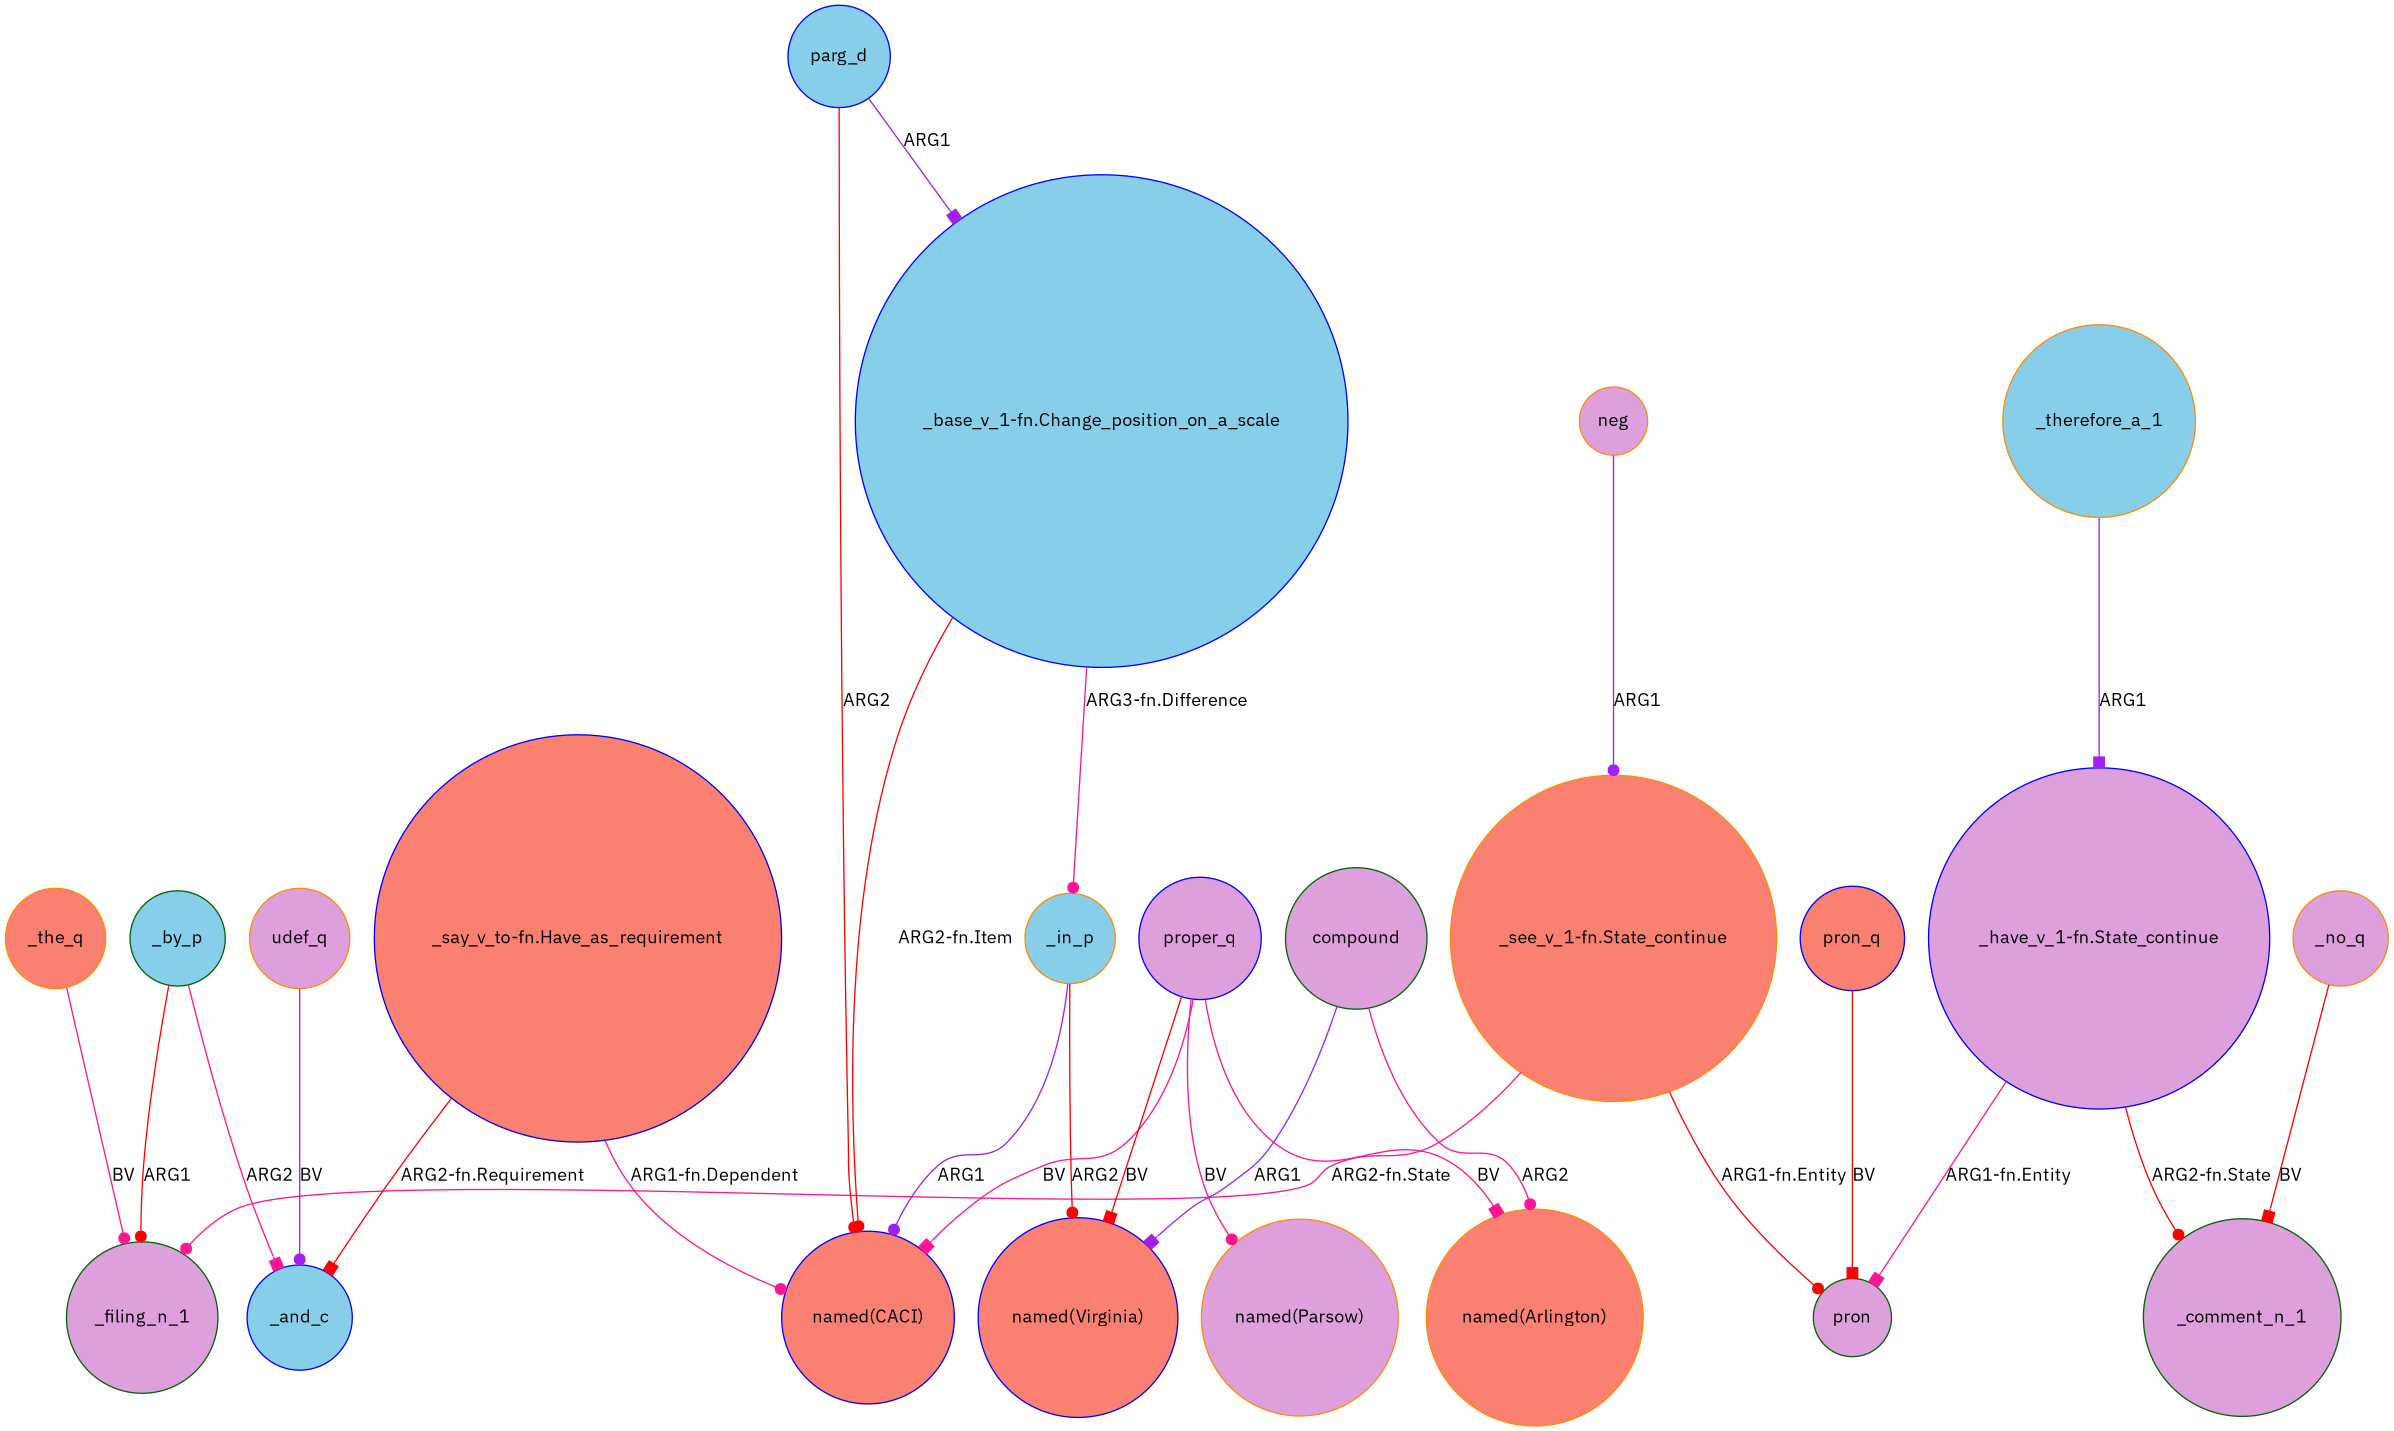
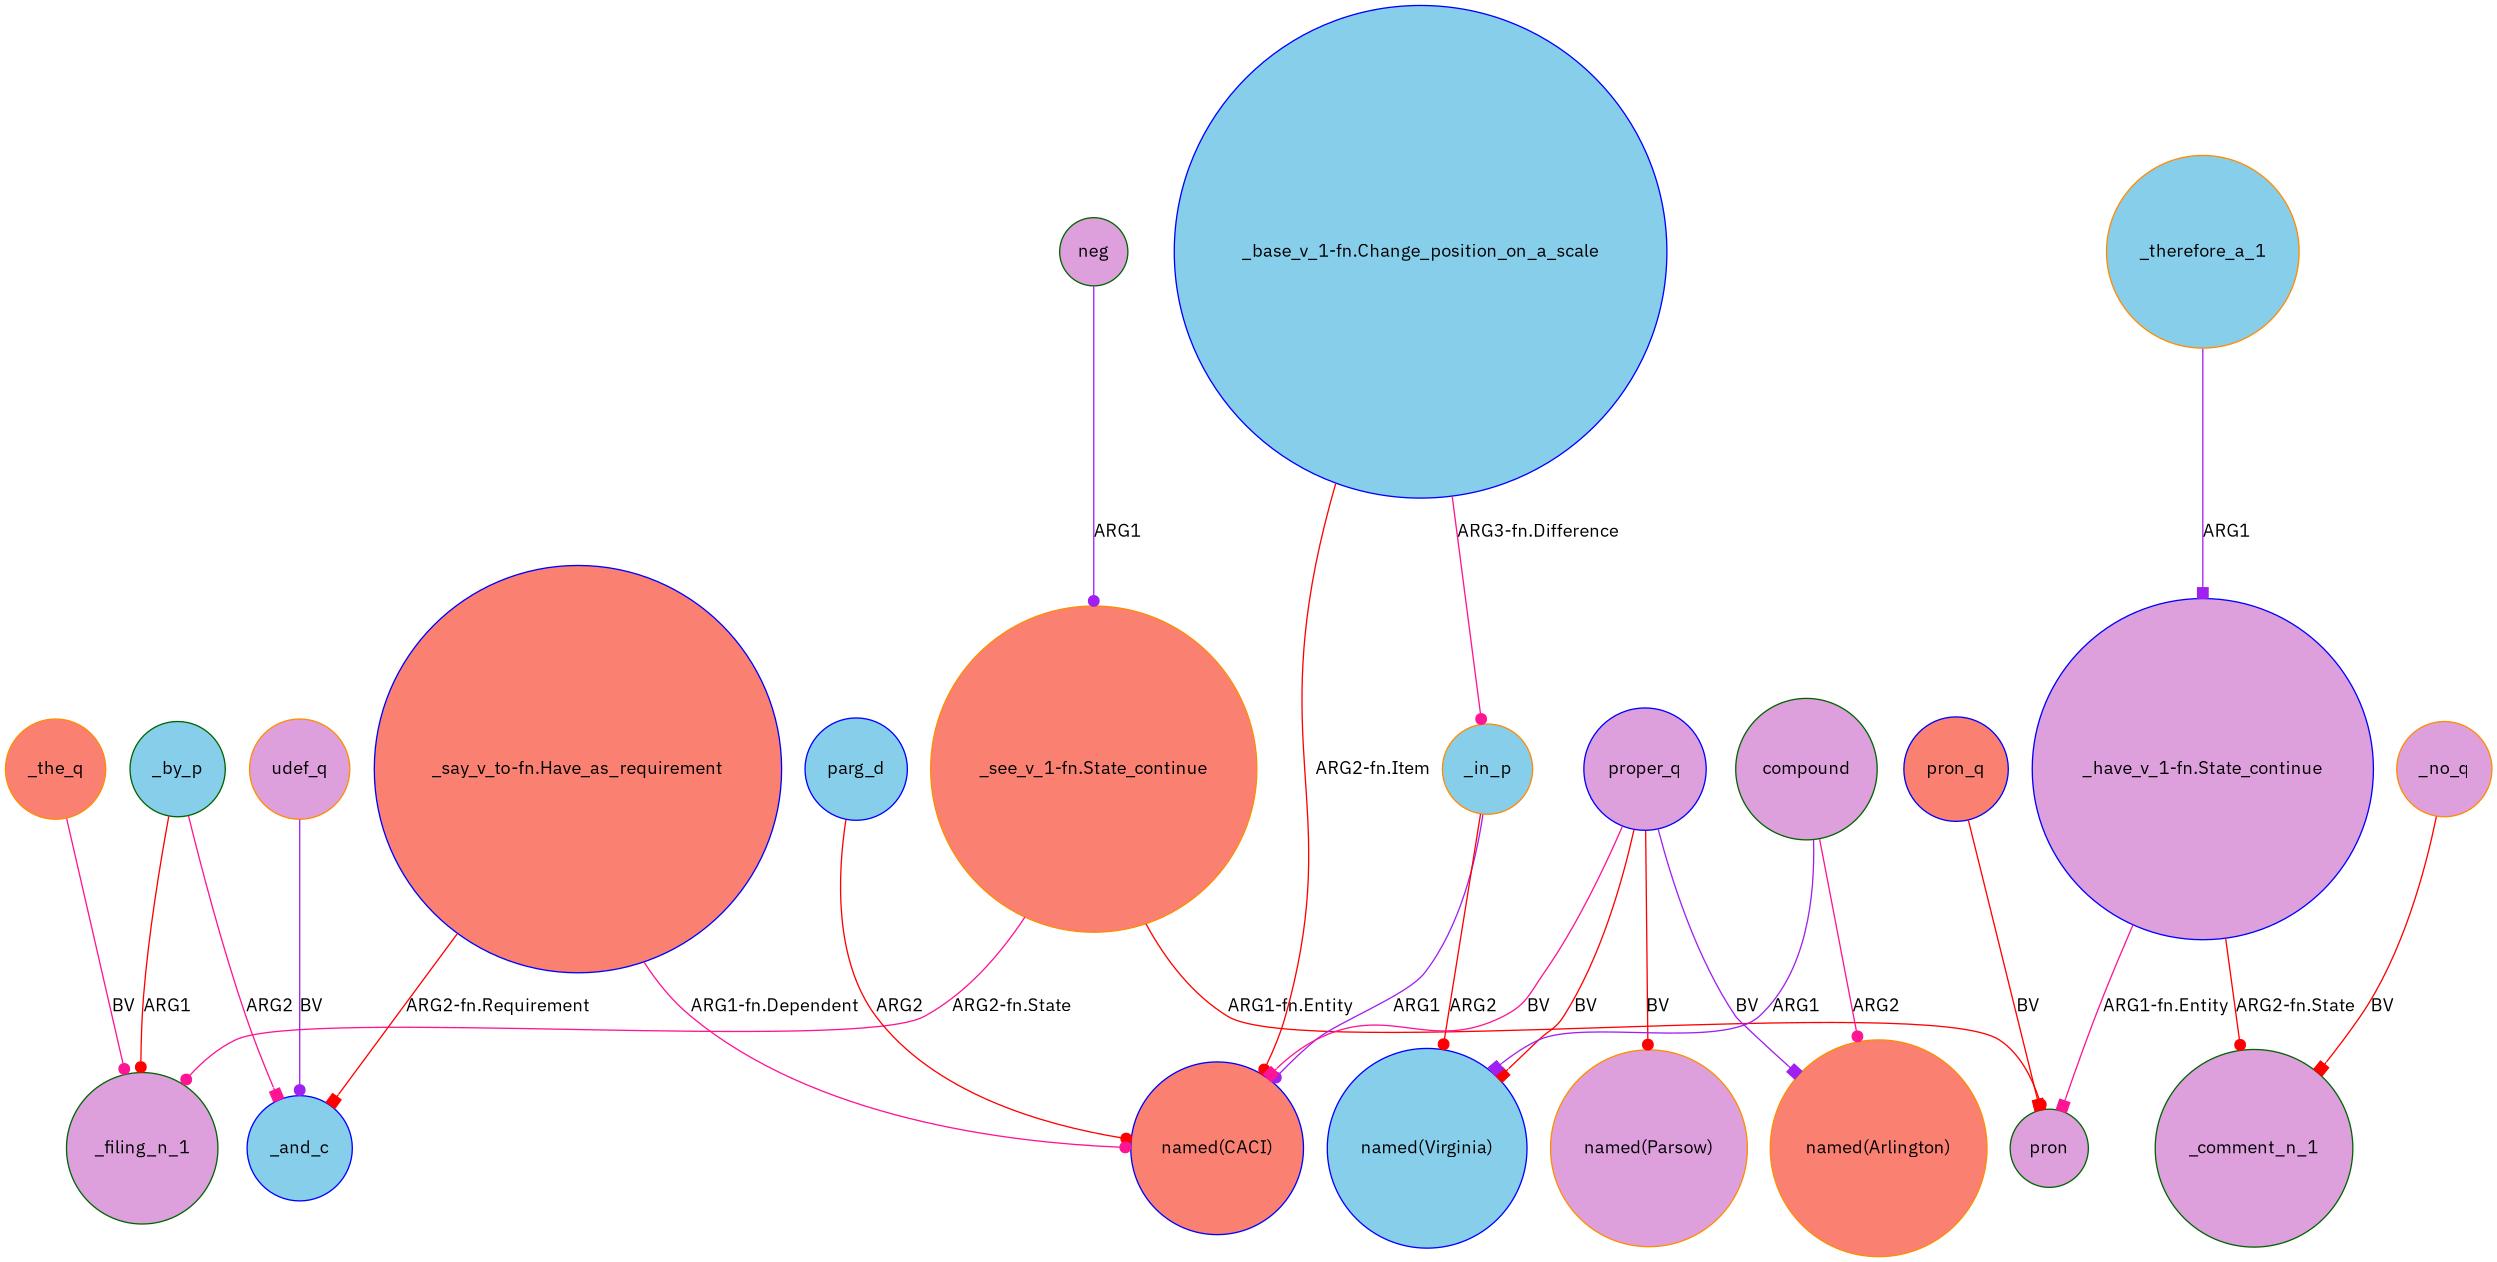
edge "parg_d" -> "_base_v_1-fn.Change_position_on_a_scale": removed, label "ARG1"
node "neg": color darkorange -> darkgreen
edge "proper_q" -> "named(Parsow)": color deeppink -> red
edge "proper_q" -> "named(Arlington)": color deeppink -> purple
node "named(Virginia)": fillcolor salmon -> skyblue
